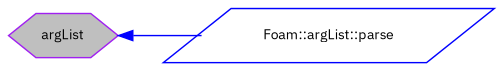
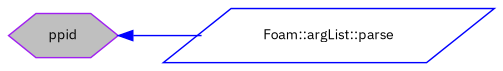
node "argList": label "argList" -> "ppid"
